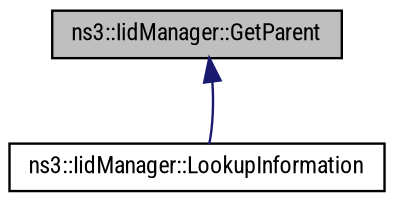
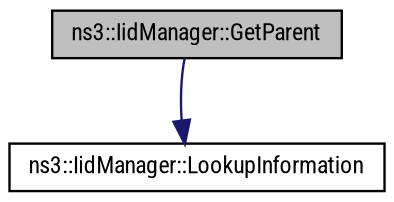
edge "ns3::IidManager::LookupInformation" -> "ns3::IidManager::GetParent": reversed
